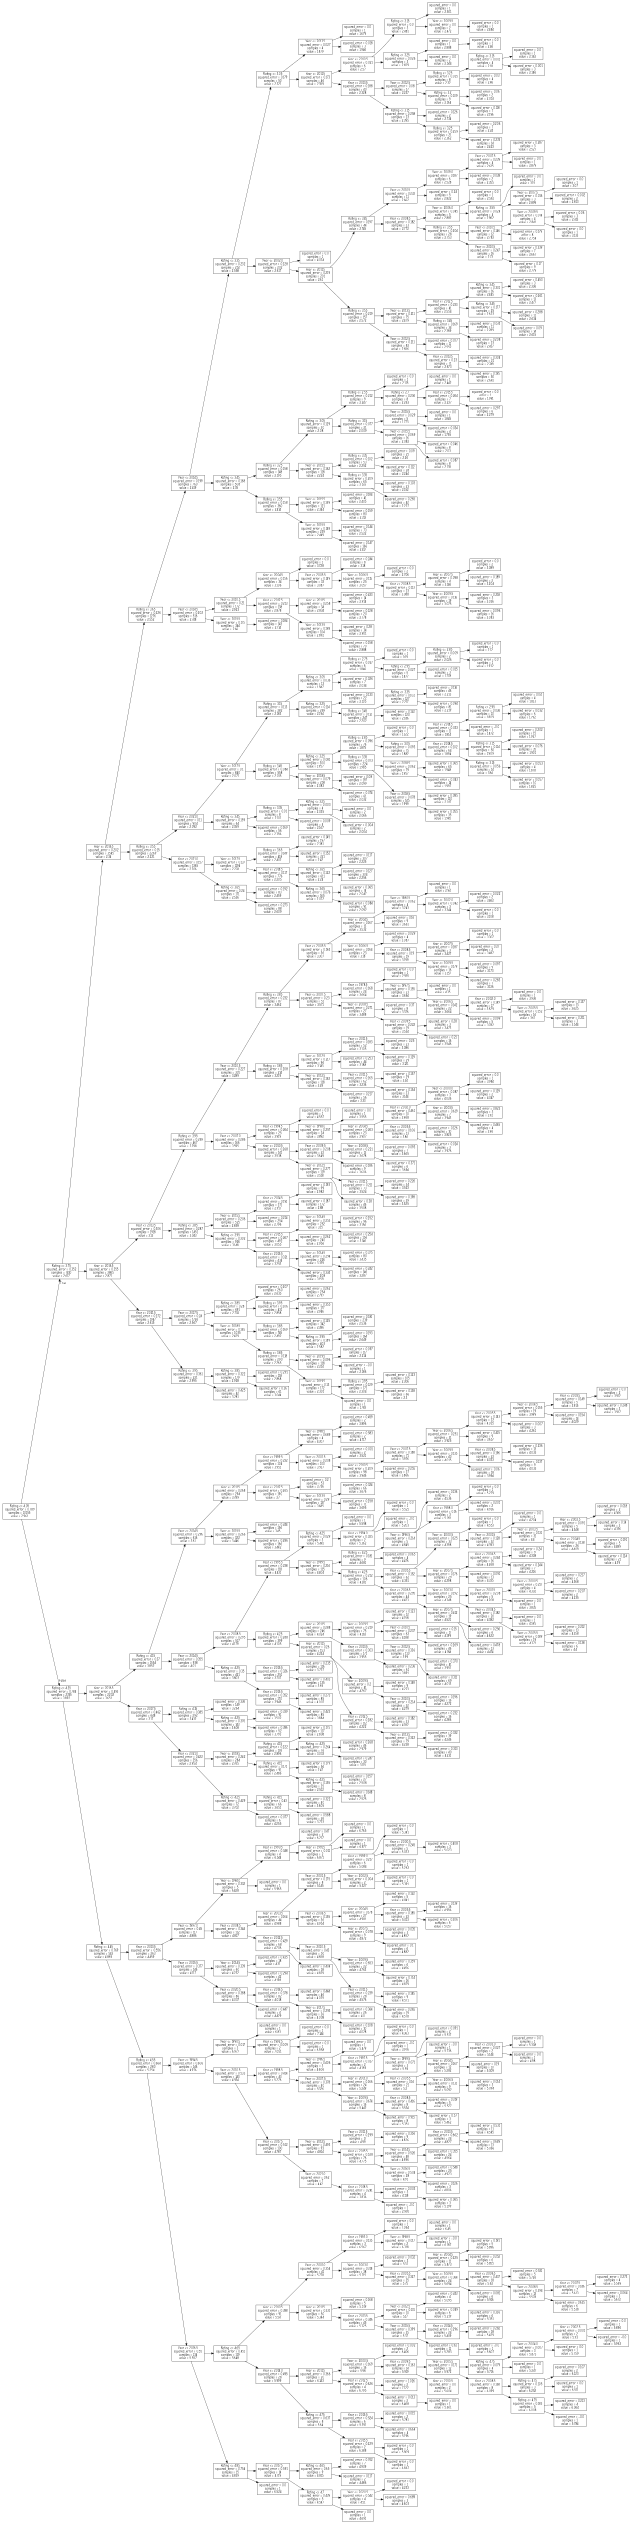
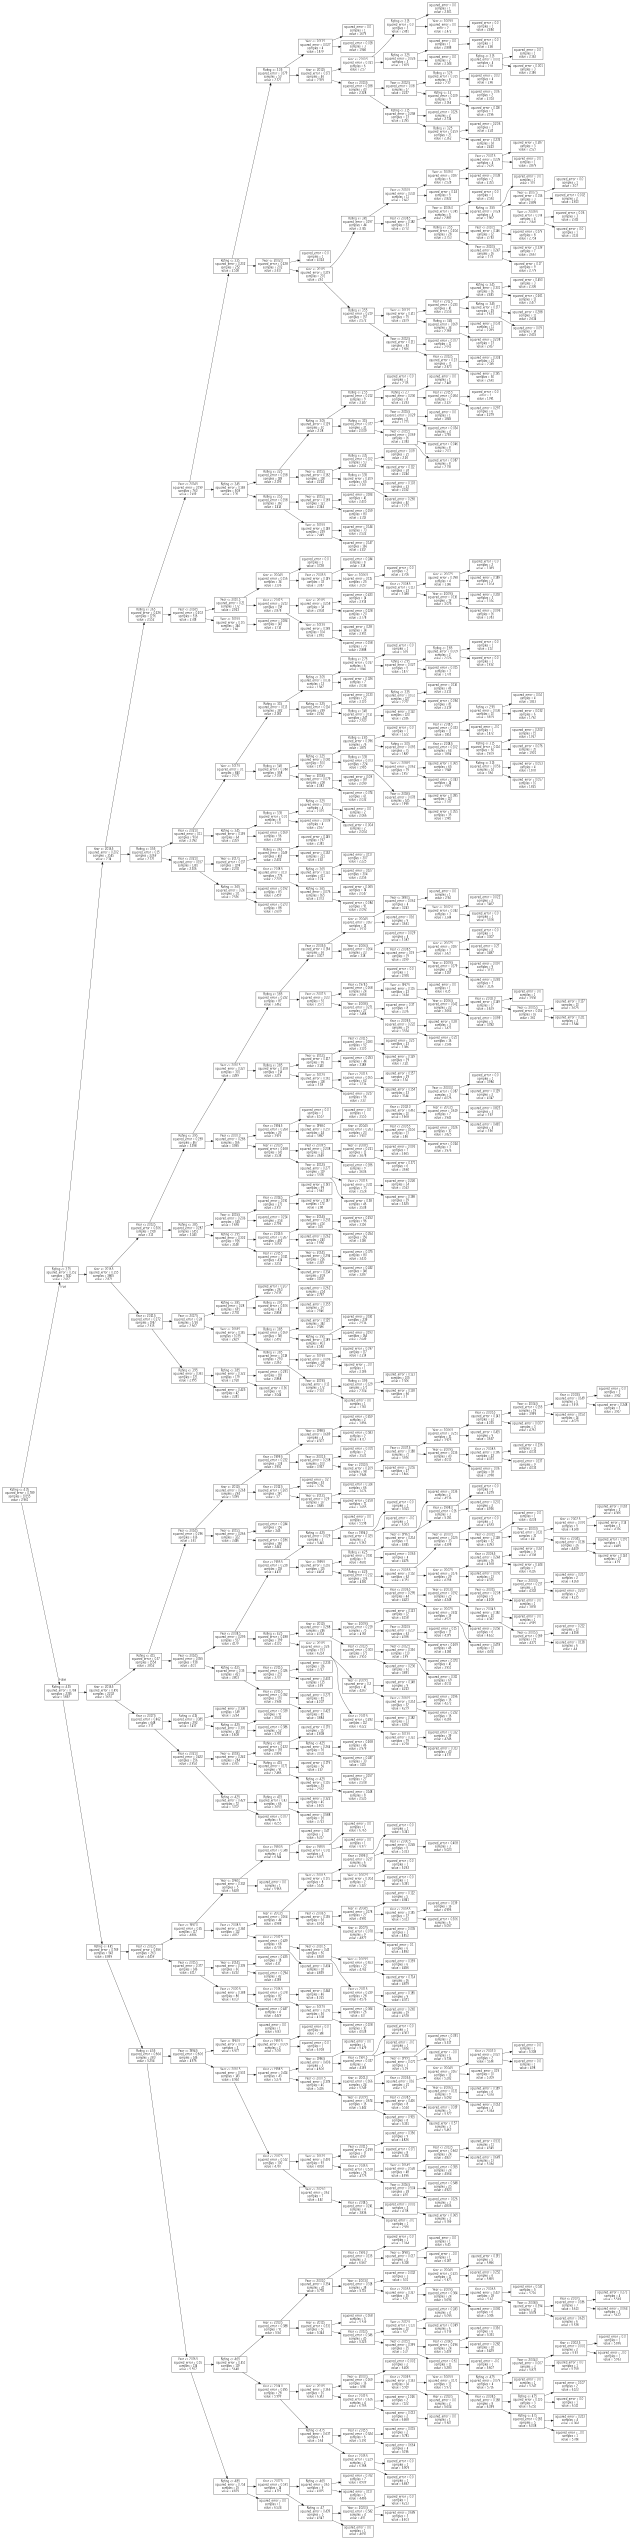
node "Year <= 2009.5 squared_error = 0.0 samples = 2 value = 2.472": label "Year <= 2009.5 squared_error = 0.0 samples = 2 value = 2.472" -> "Year <= 2009.5 squared_error = 0.0 error = 2 value = 2.472"
node "squared_error = 0.179 error = 8 value = 2.754": label "squared_error = 0.179 error = 8 value = 2.754" -> "squared_error = 0.179 samples = 8 value = 2.754"
node "squared_error = 0.189 samples = 6 value = 5.091": added
node "squared_error = 0.171 samples = 8 value = 5.174": added
